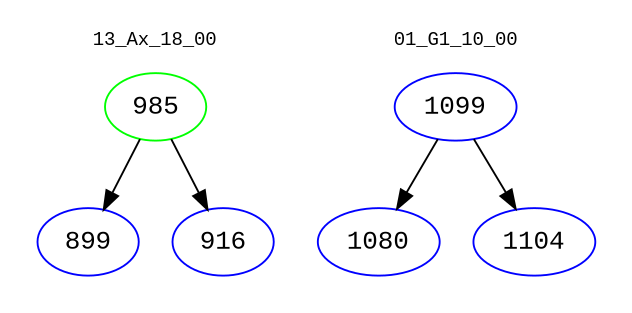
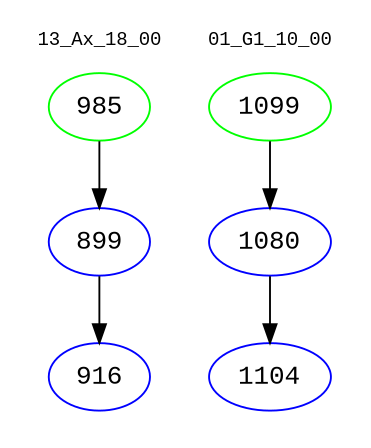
node "1099": color blue -> green
edge "985" -> "916": now "899" -> "916"
edge "1099" -> "1104": now "1080" -> "1104"
